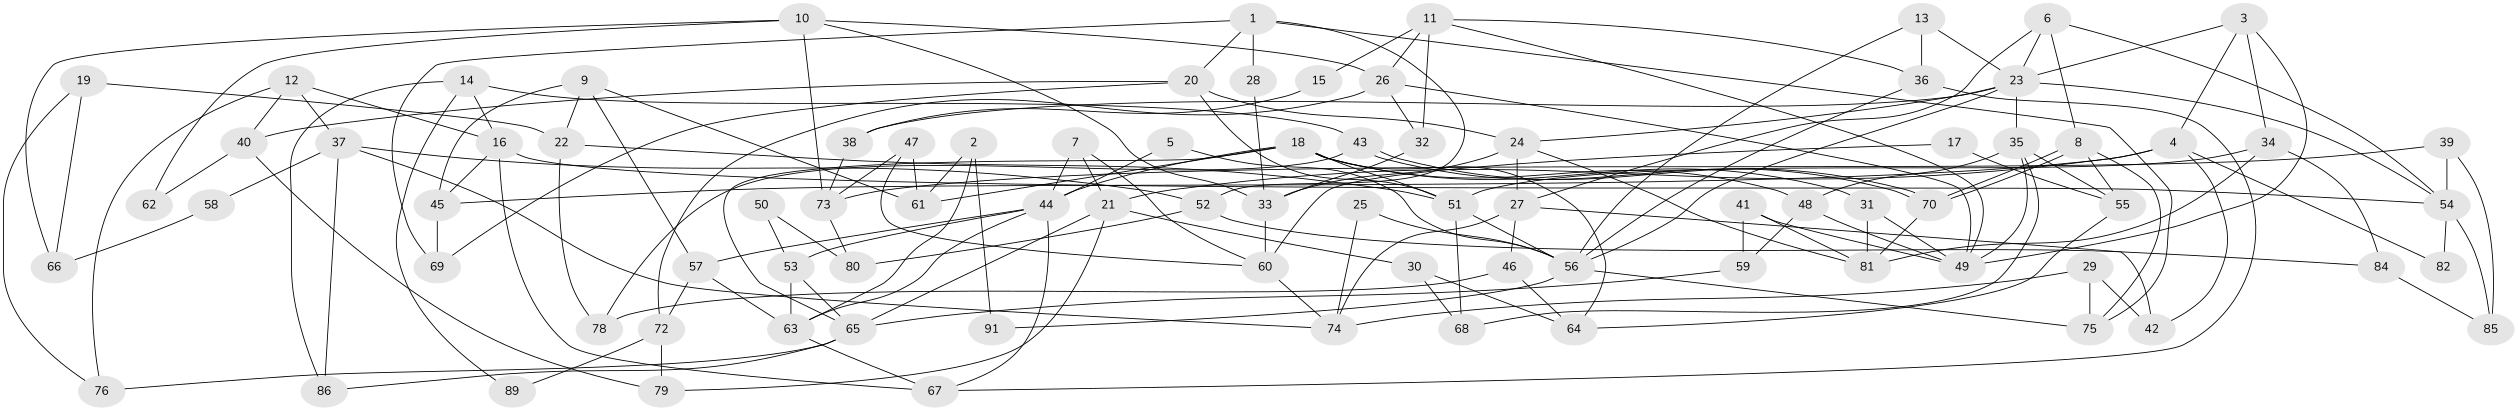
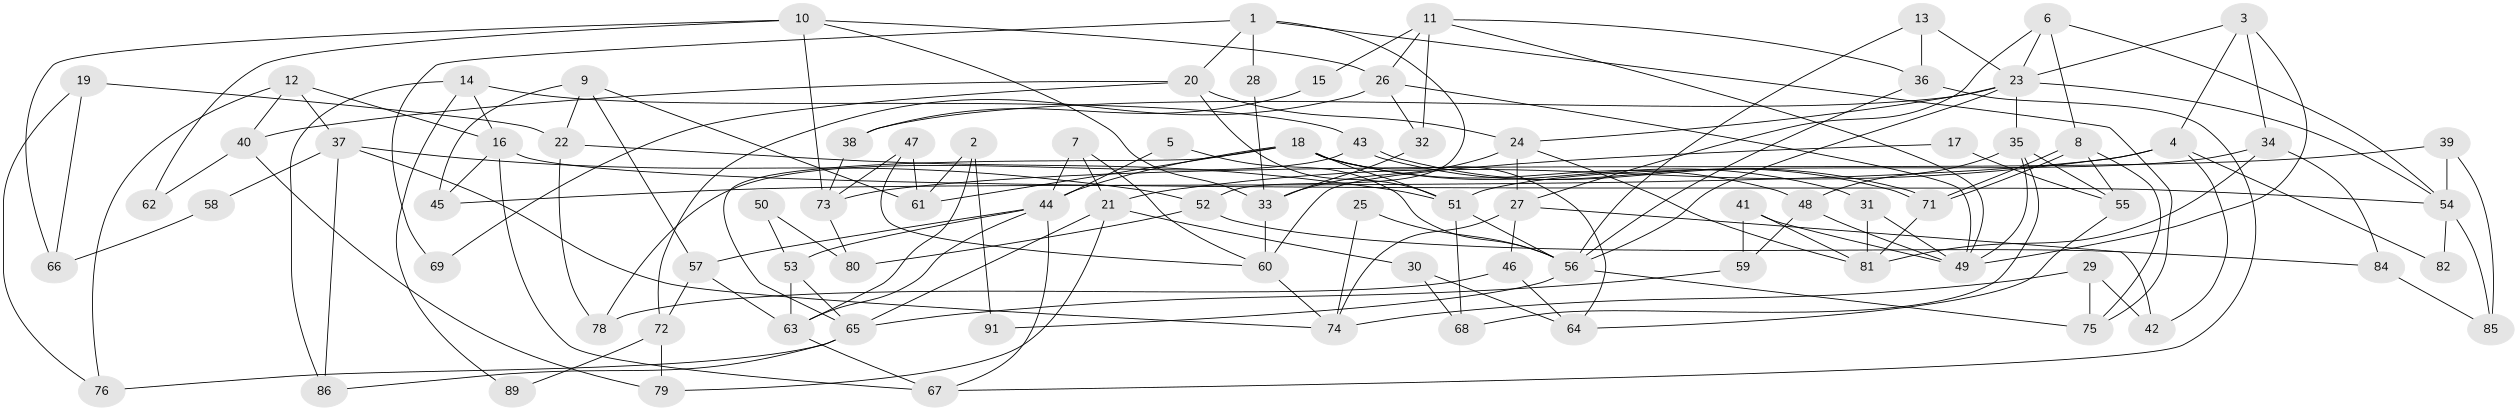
node "70": label "70" -> "71"
edge "45" -- "69": removed
